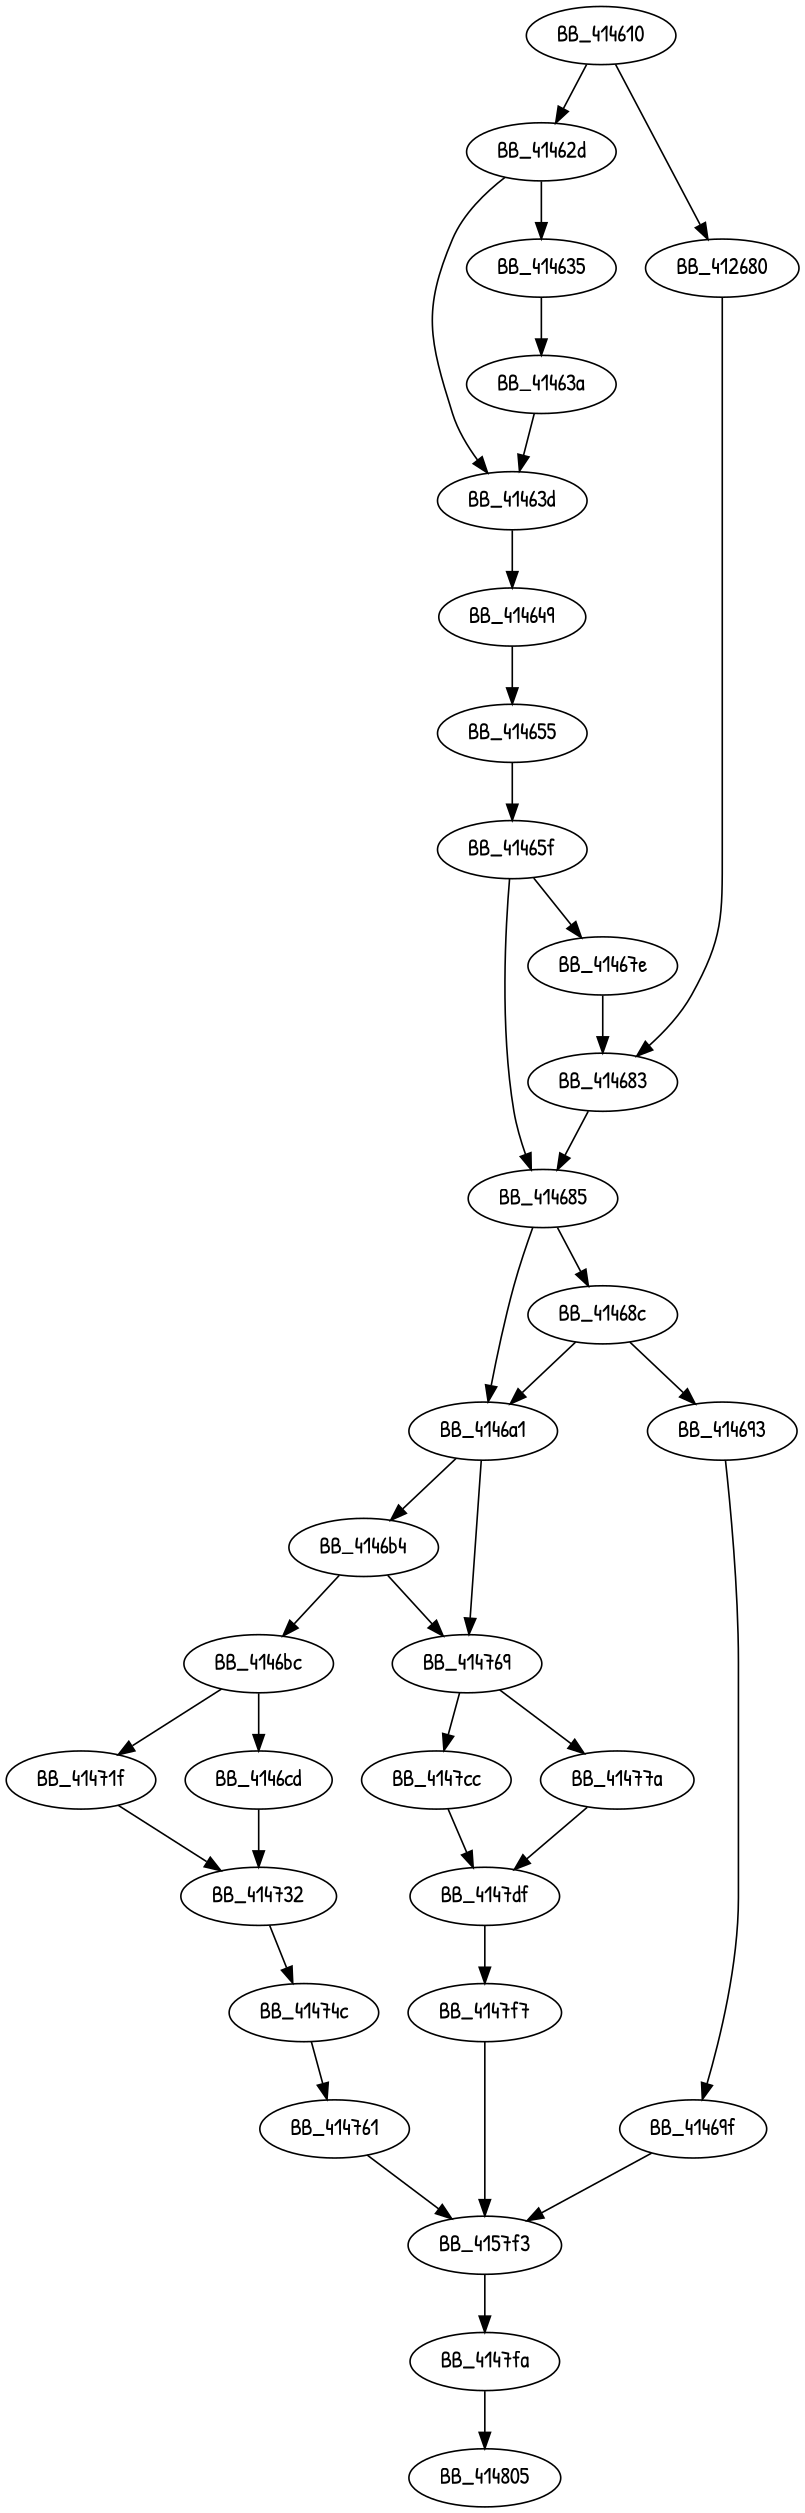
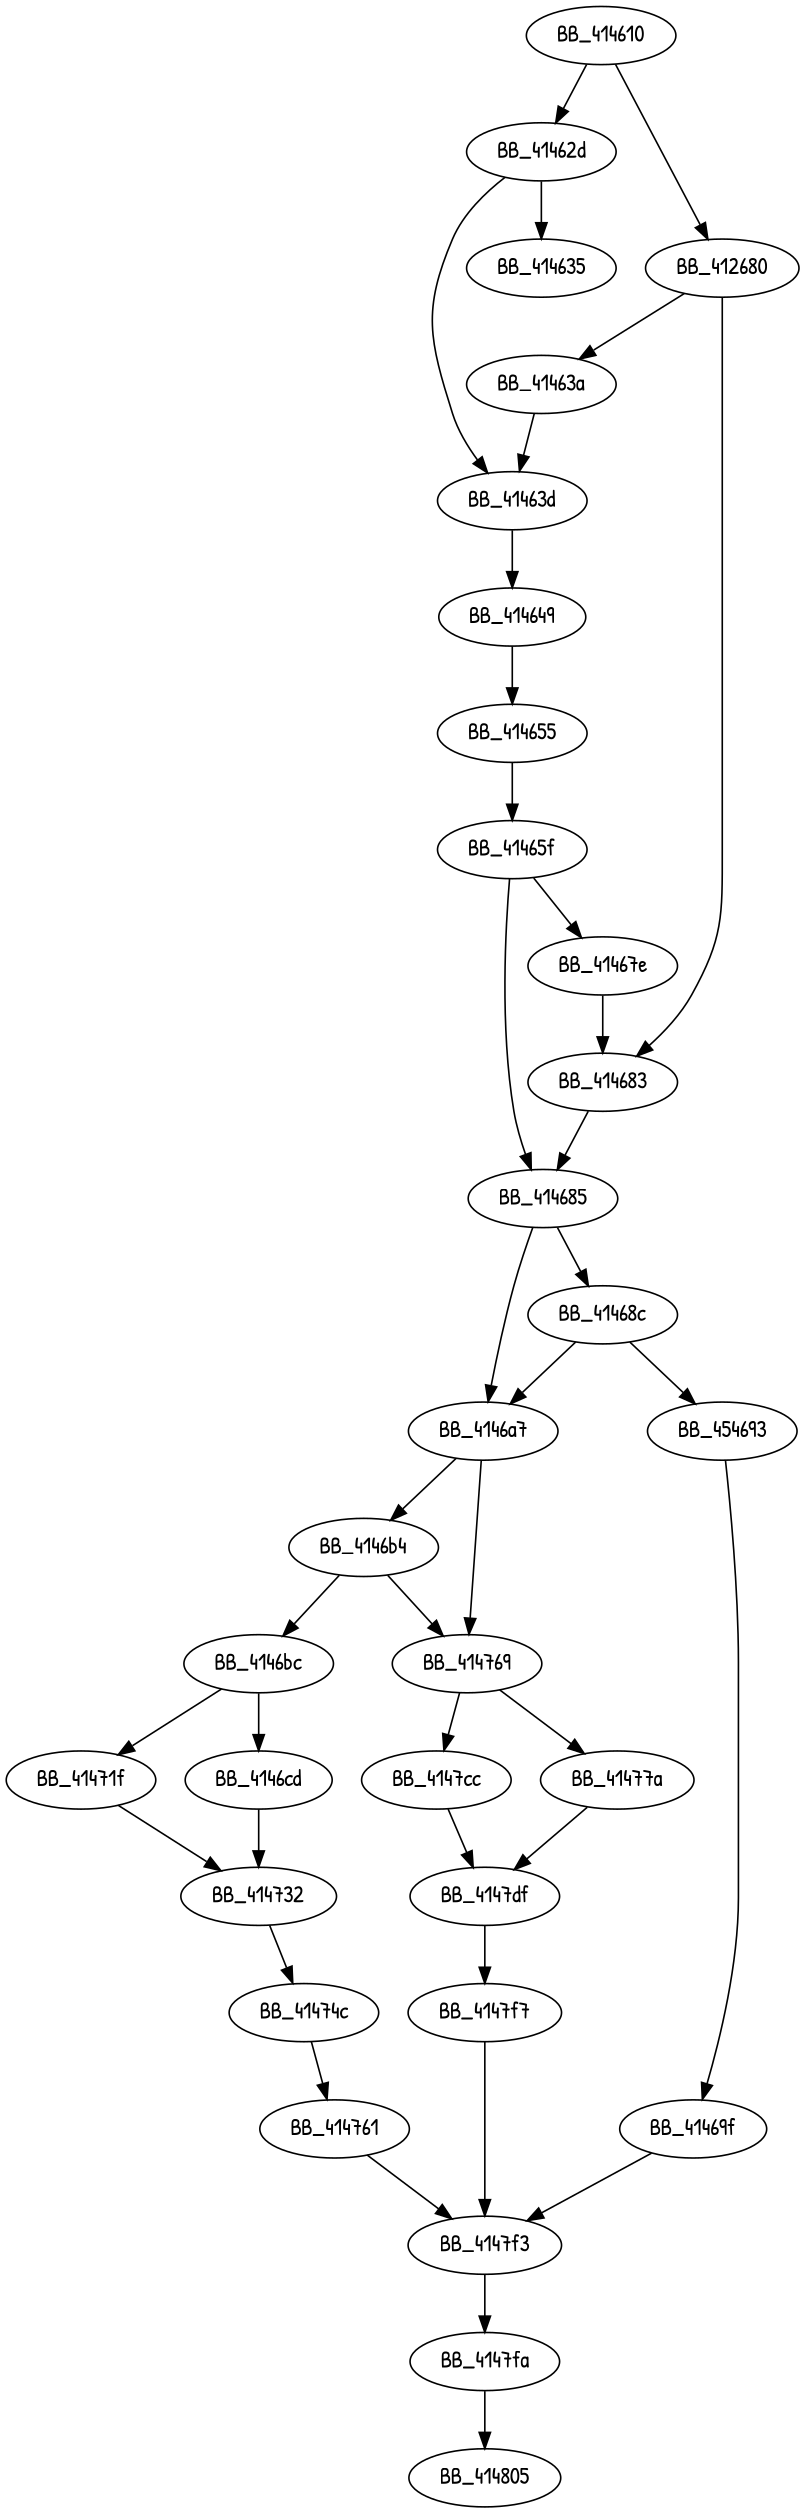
edge "BB_414635" -> "BB_41463a": now "BB_412680" -> "BB_41463a"
node "BB_4146a1": label "BB_4146a1" -> "BB_4146a7"
node "BB_414693": label "BB_414693" -> "BB_454693"
node "BB_4157f3": label "BB_4157f3" -> "BB_4147f3"
